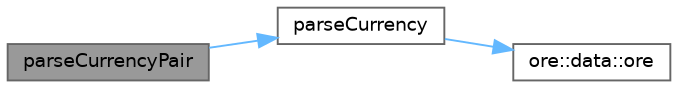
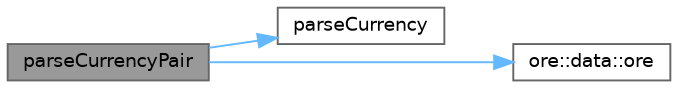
edge "parseCurrency" -> "ore::data::ore": now "parseCurrencyPair" -> "ore::data::ore"
